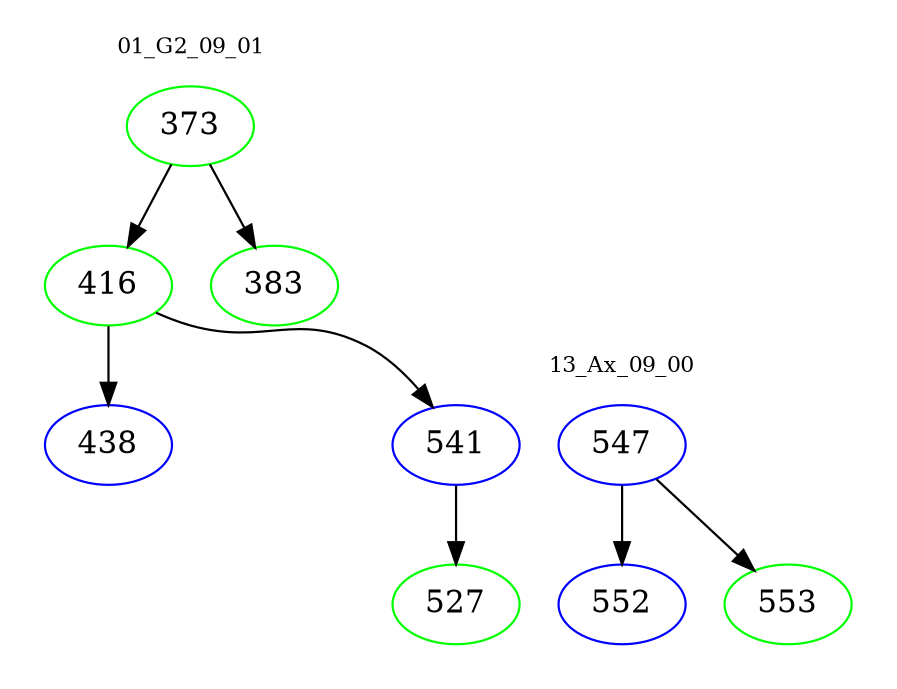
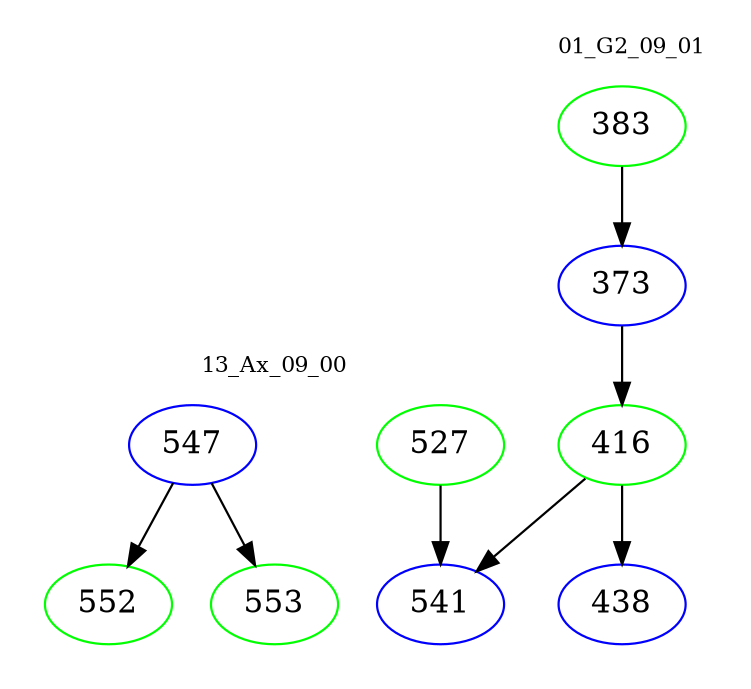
node "373": color green -> blue
edge "373" -> "383": reversed
edge "541" -> "527": reversed
node "552": color blue -> green
